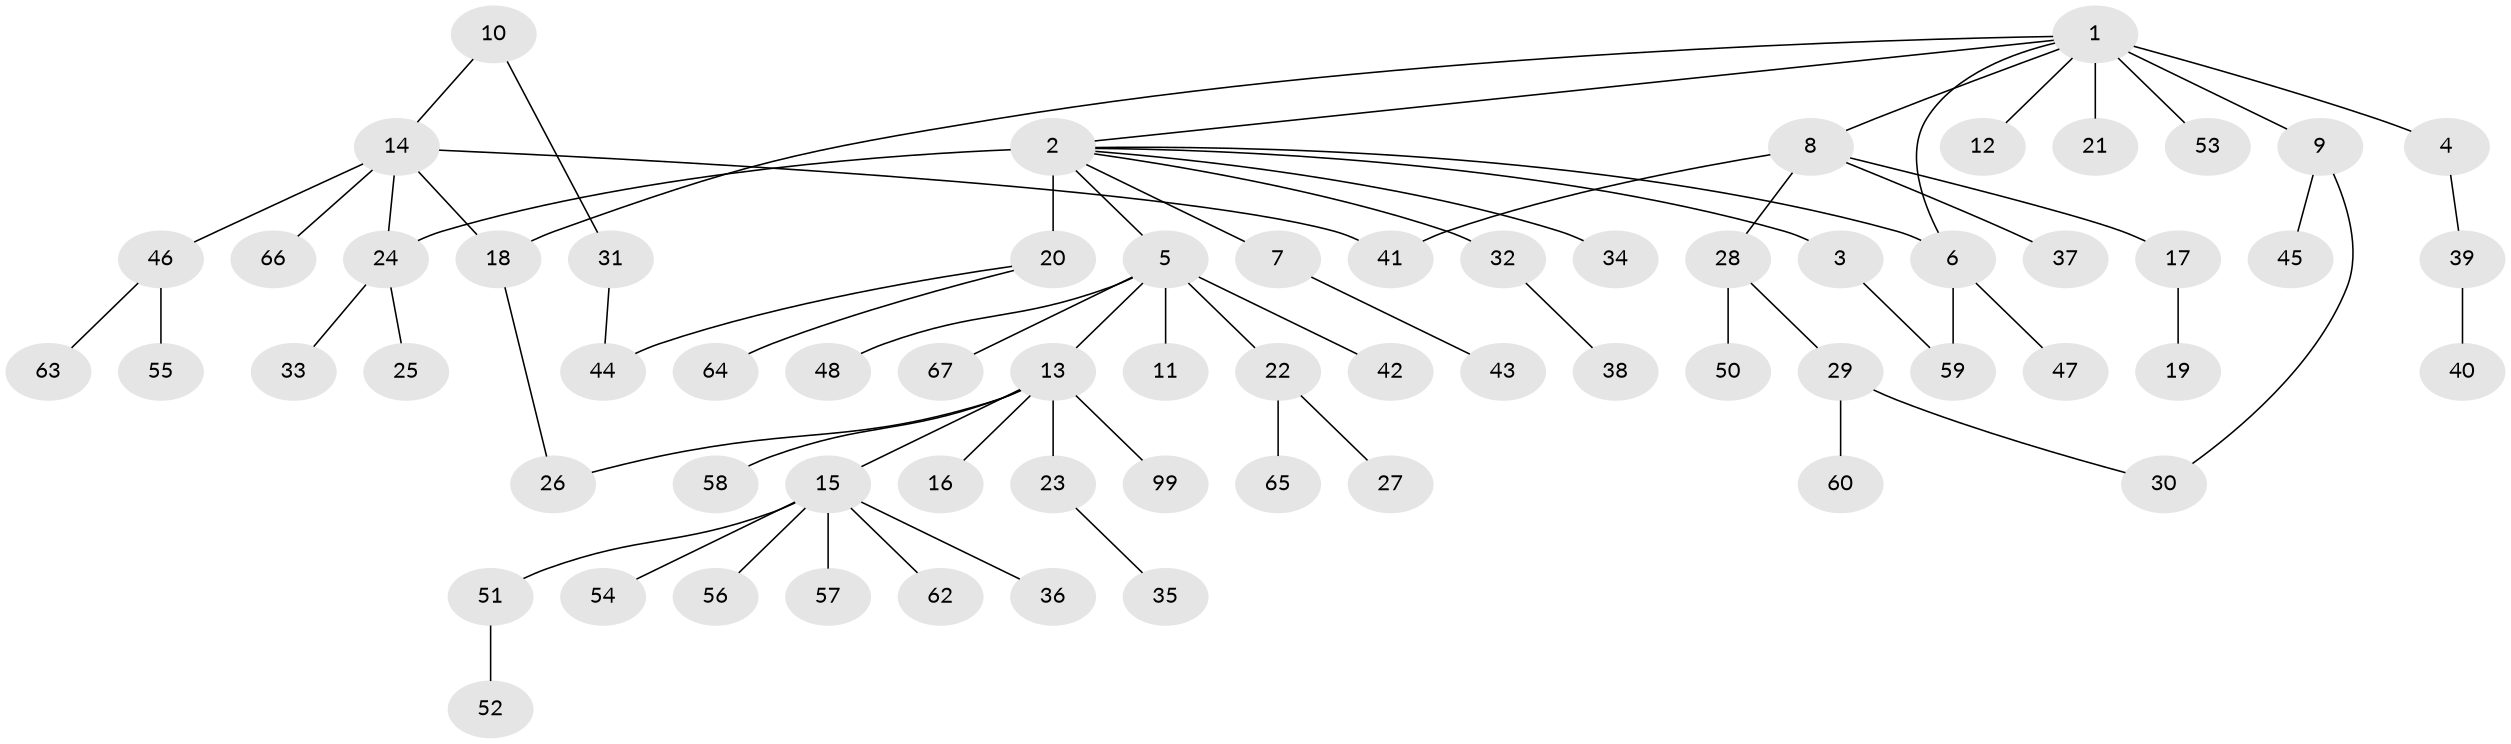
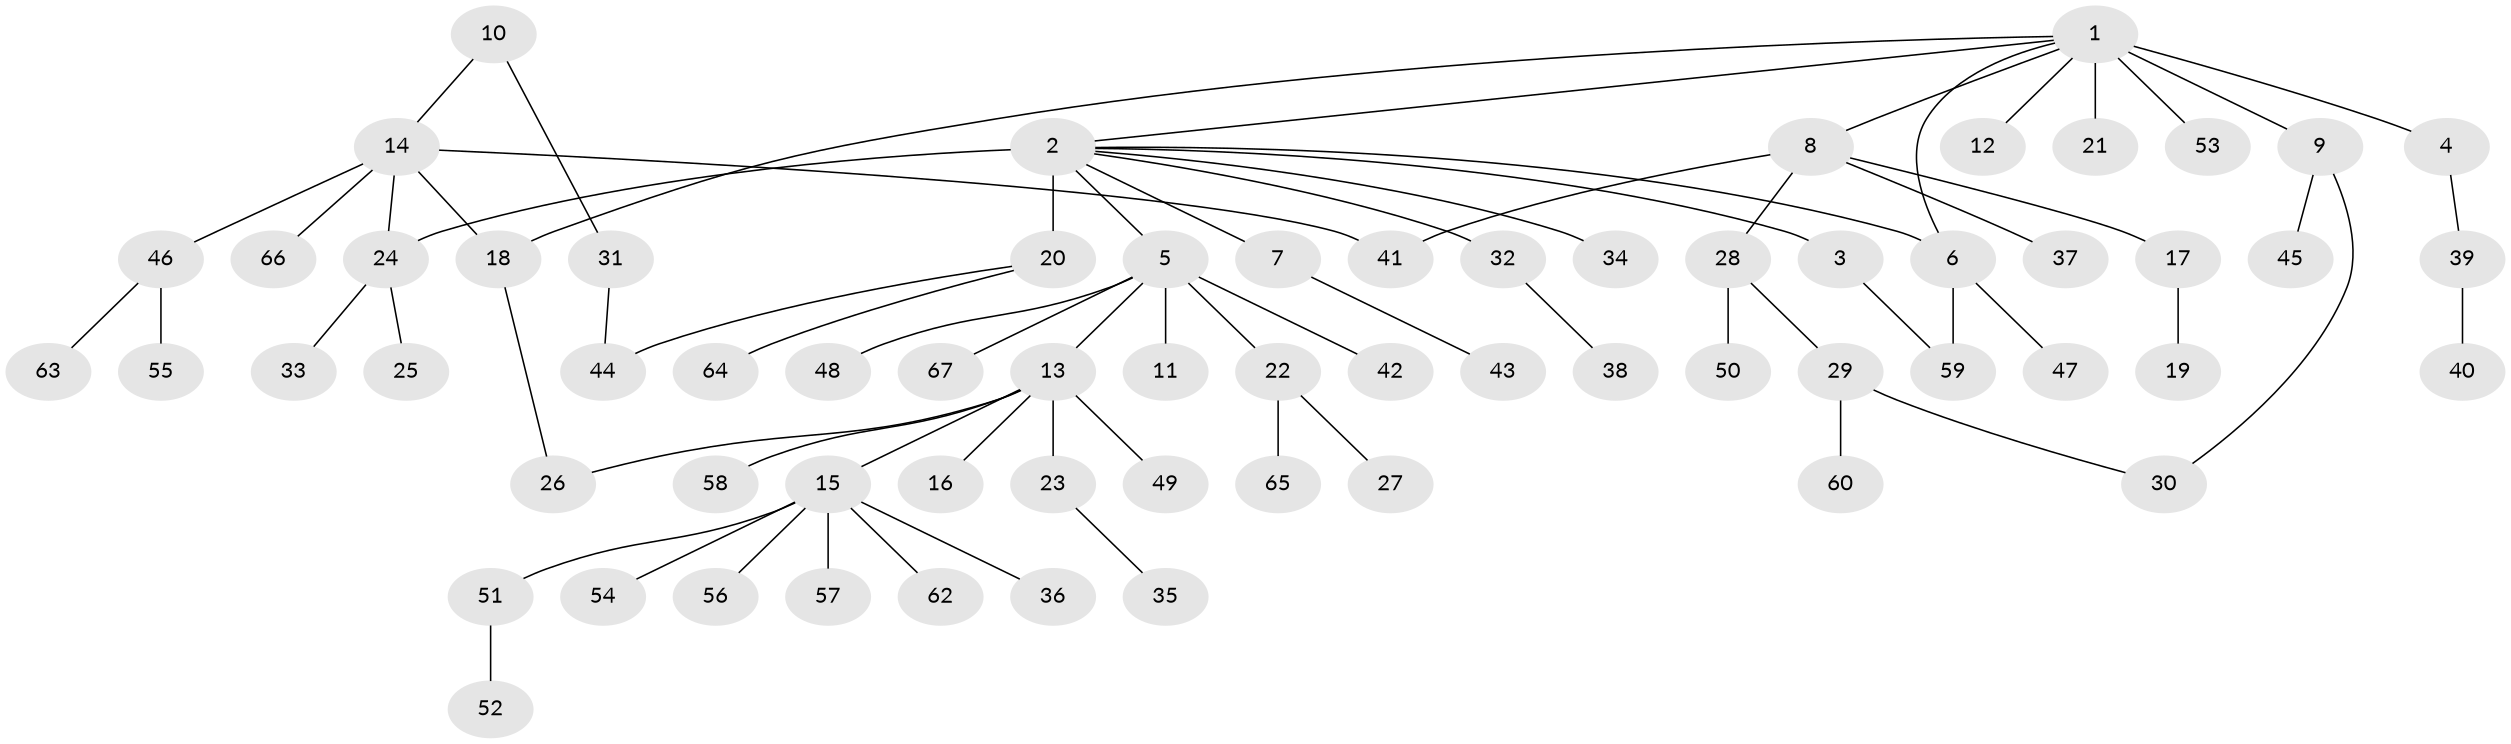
node "99": label "99" -> "49"
